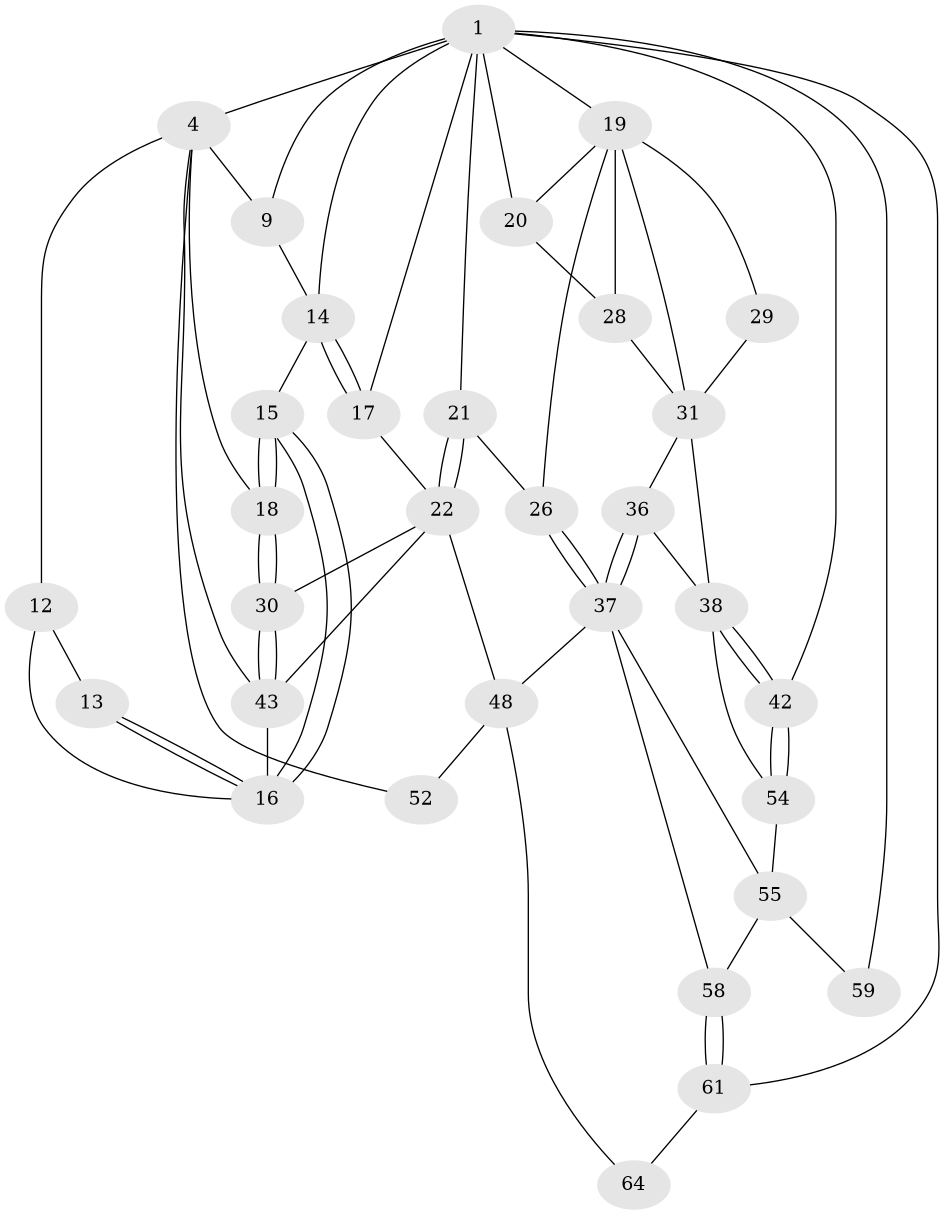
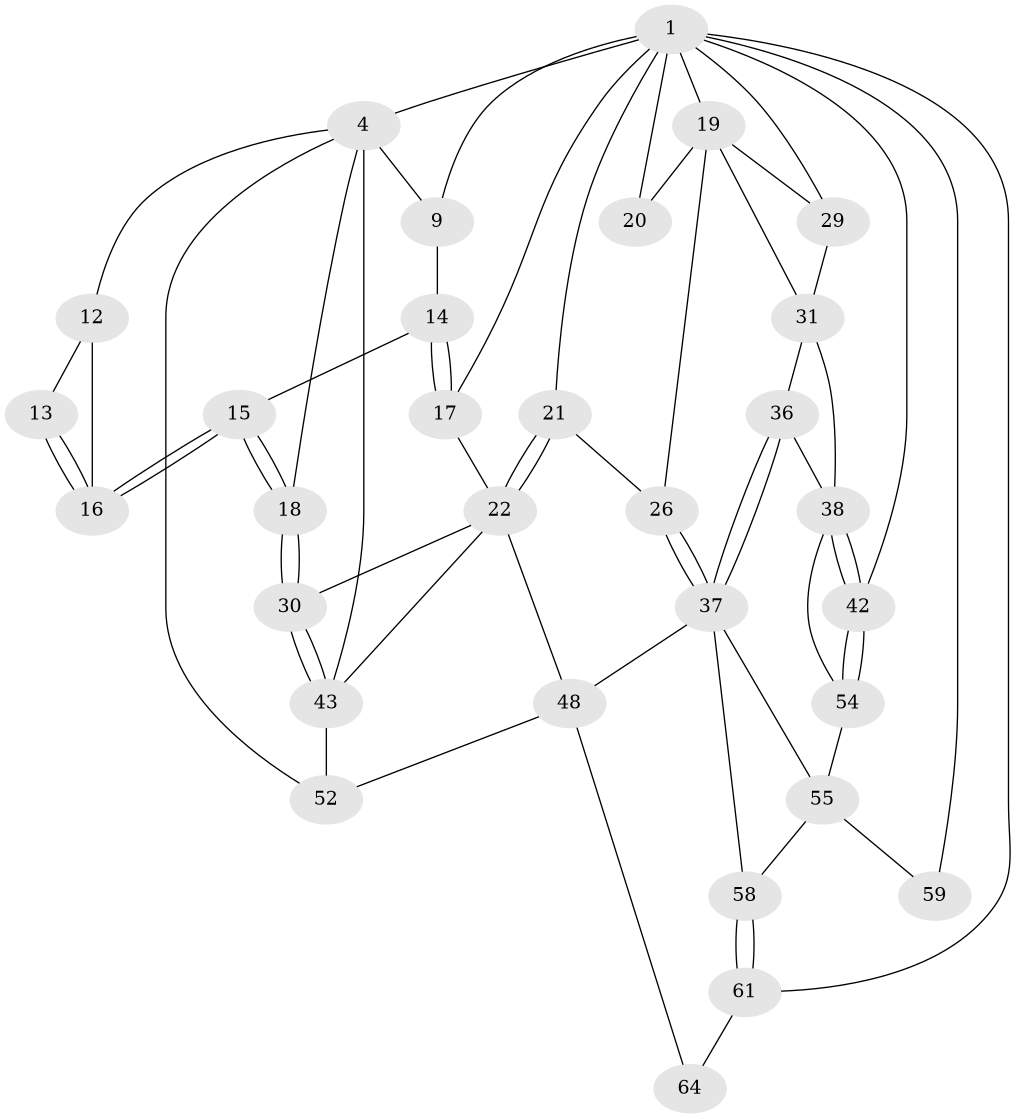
edge "1" -- "14": now "1" -- "29"
node "28": removed
edge "43" -- "16": now "43" -- "52"
